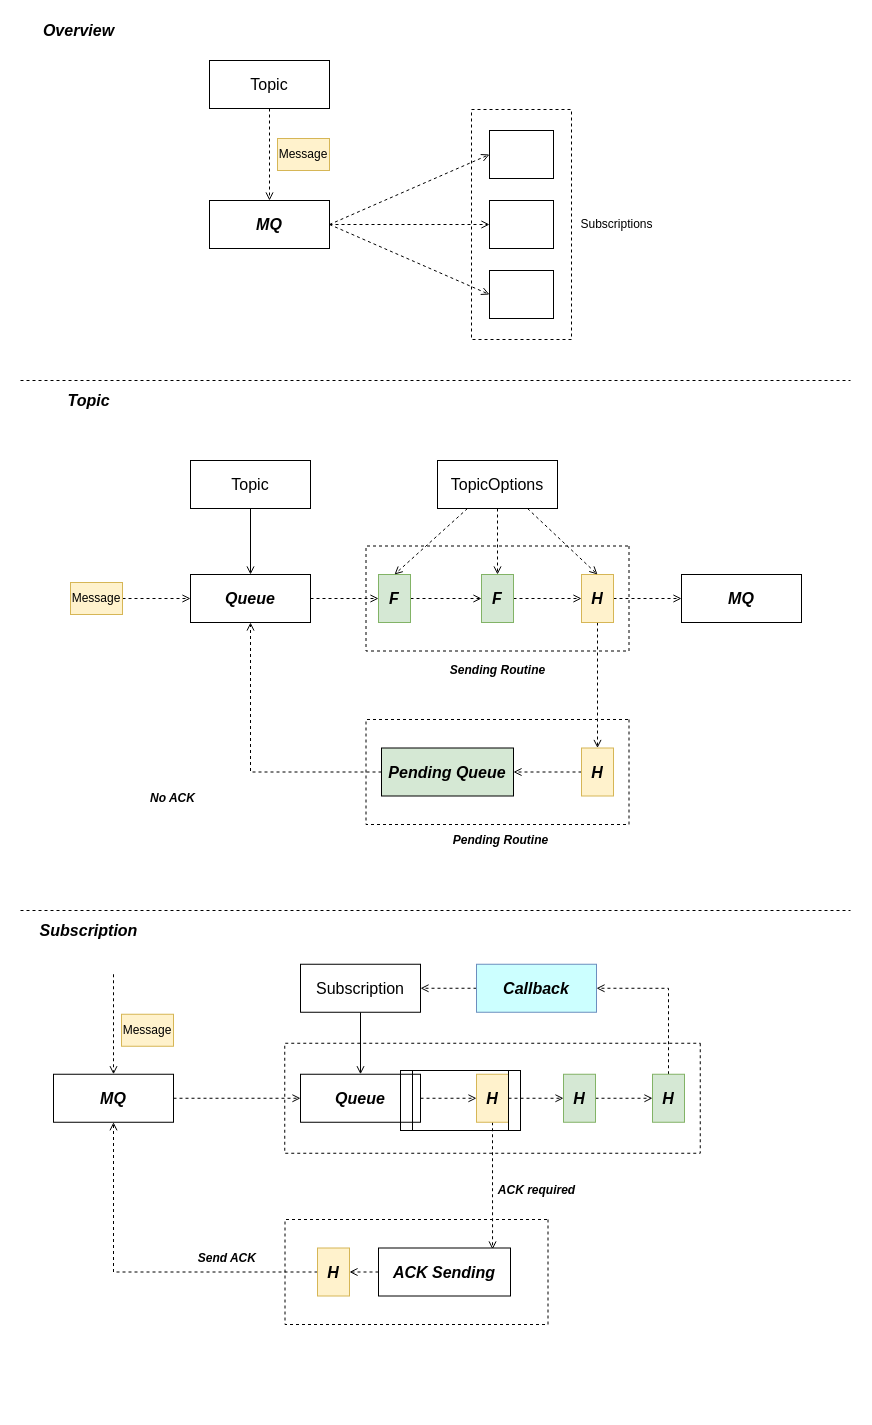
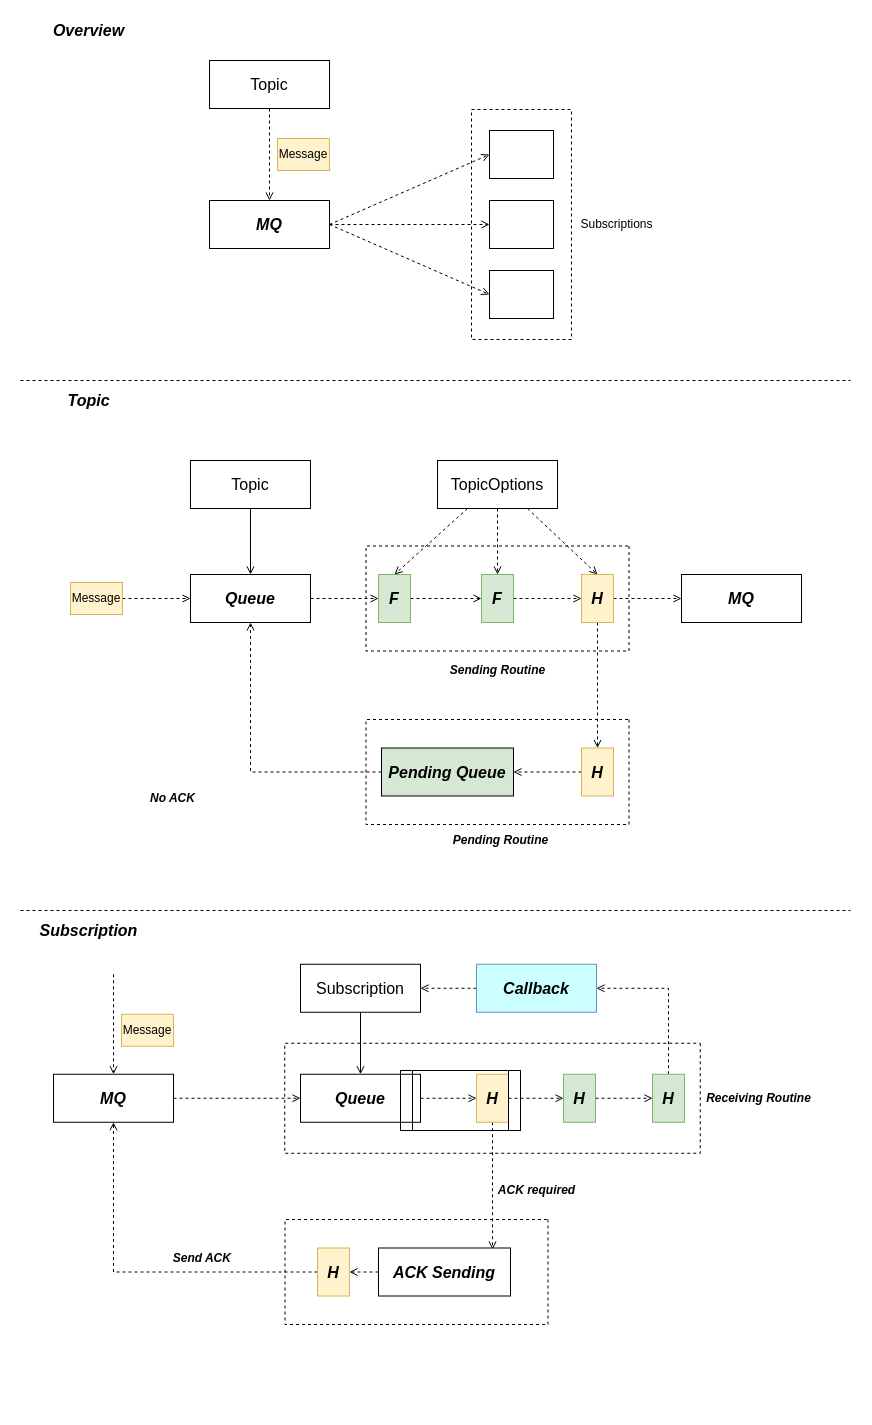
node "Overview": moved (79, 31) -> (89, 31)
node "Receiving Routine": added
node "Send ACK": moved (229, 1258) -> (204, 1258)
